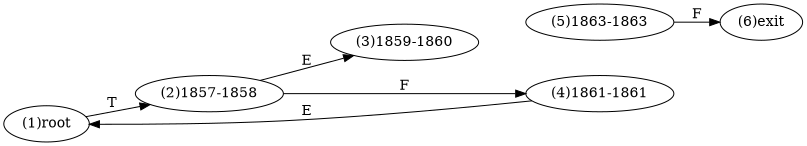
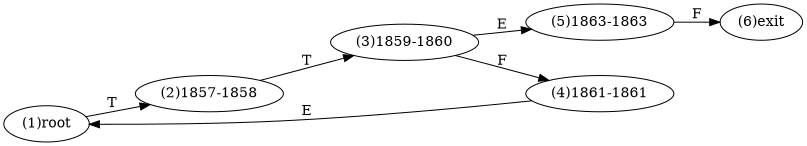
edge "(3)1859-1860" -> "(5)1863-1863": added, label "E"
edge "(2)1857-1858" -> "(3)1859-1860": label "E" -> "T"
edge "(2)1857-1858" -> "(4)1861-1861": now "(3)1859-1860" -> "(4)1861-1861"
